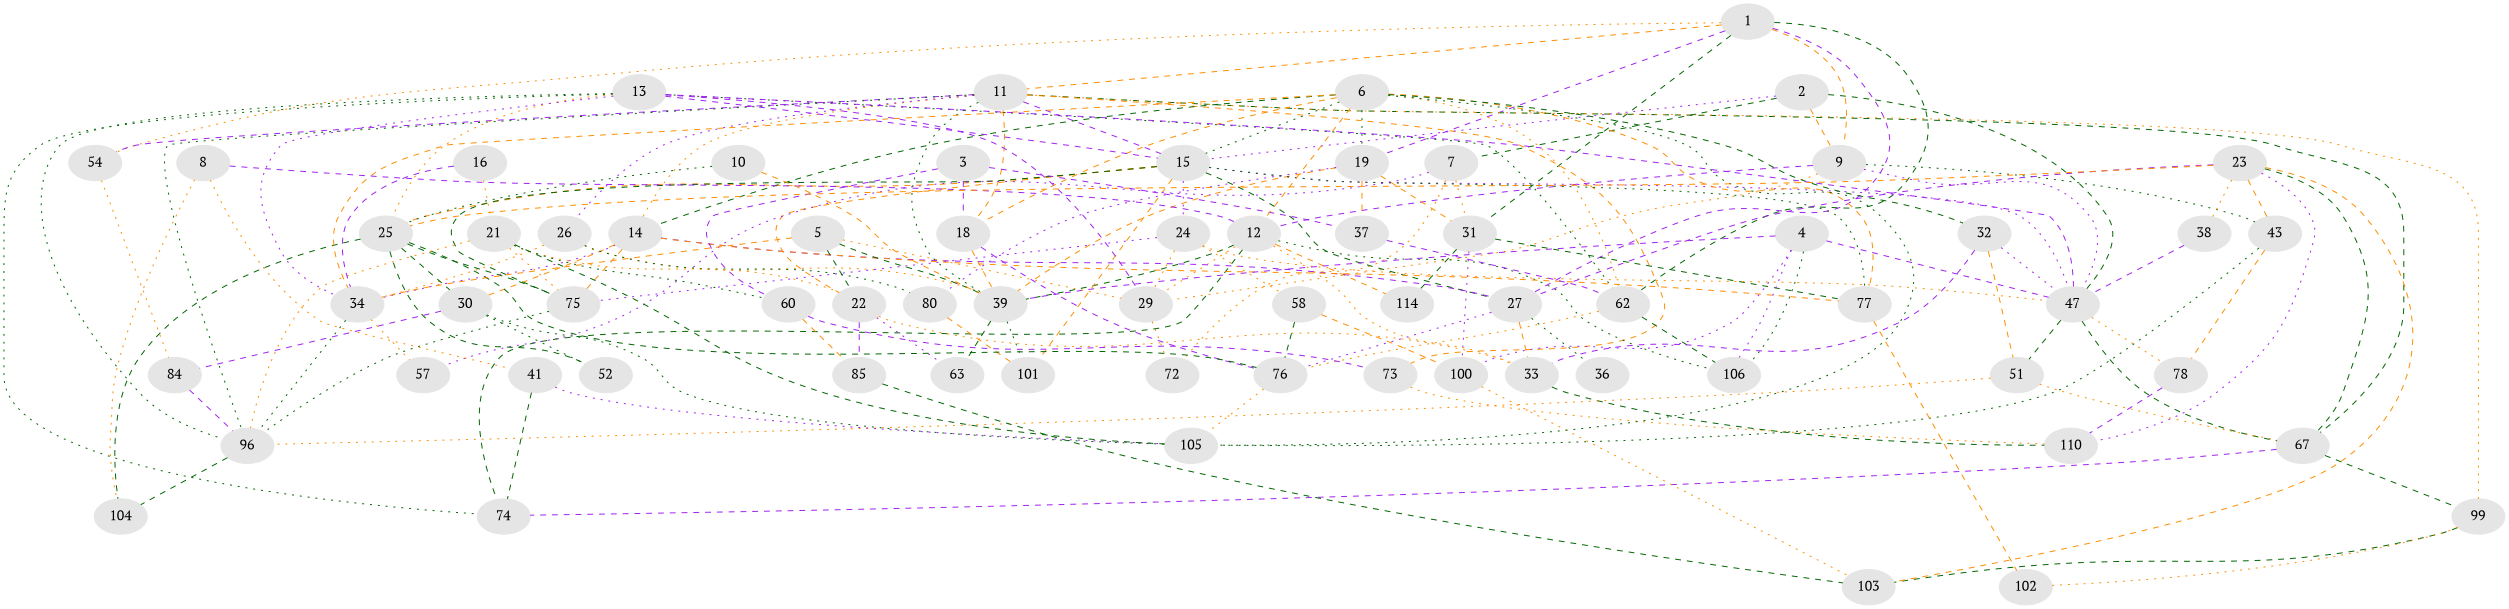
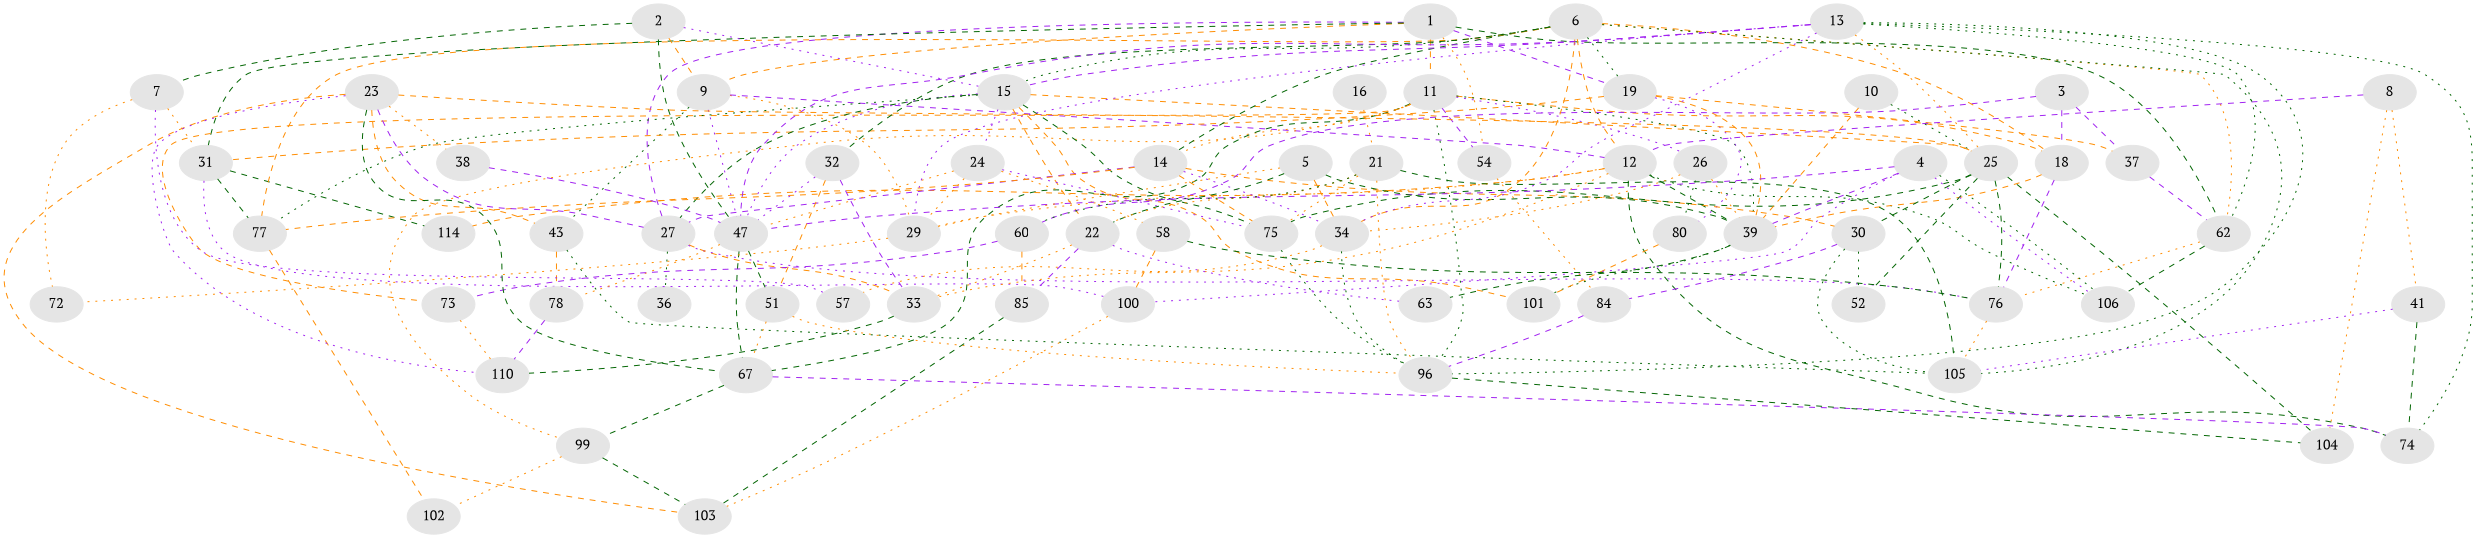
edge "11" -- "15": removed
edge "13" -- "29": style dashed -> dotted
edge "16" -- "34": removed
